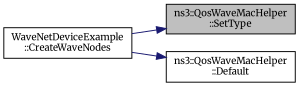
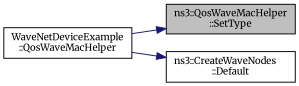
node "WaveNetDeviceExample ::CreateWaveNodes": label "WaveNetDeviceExample ::CreateWaveNodes" -> "WaveNetDeviceExample ::QosWaveMacHelper"
node "ns3::QosWaveMacHelper ::Default": label "ns3::QosWaveMacHelper ::Default" -> "ns3::CreateWaveNodes ::Default"
